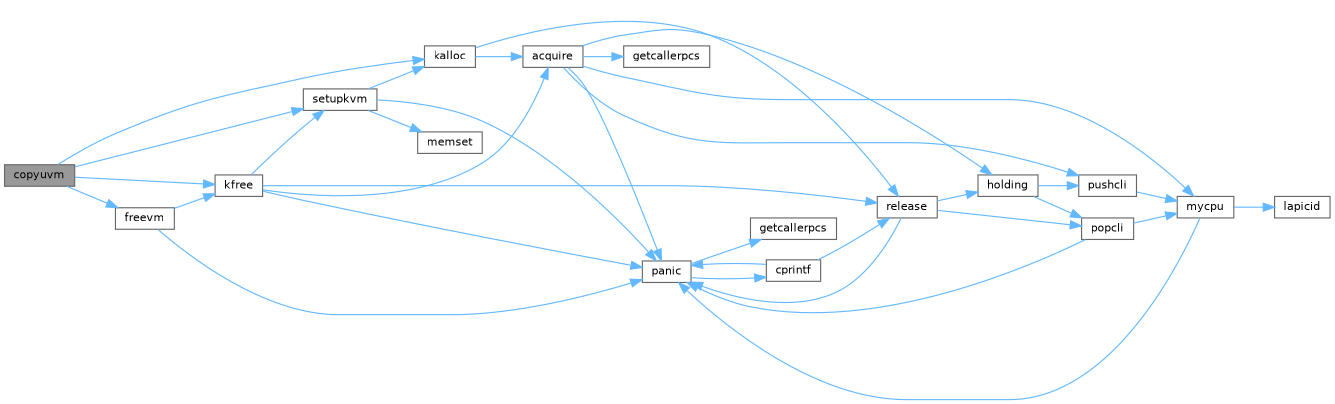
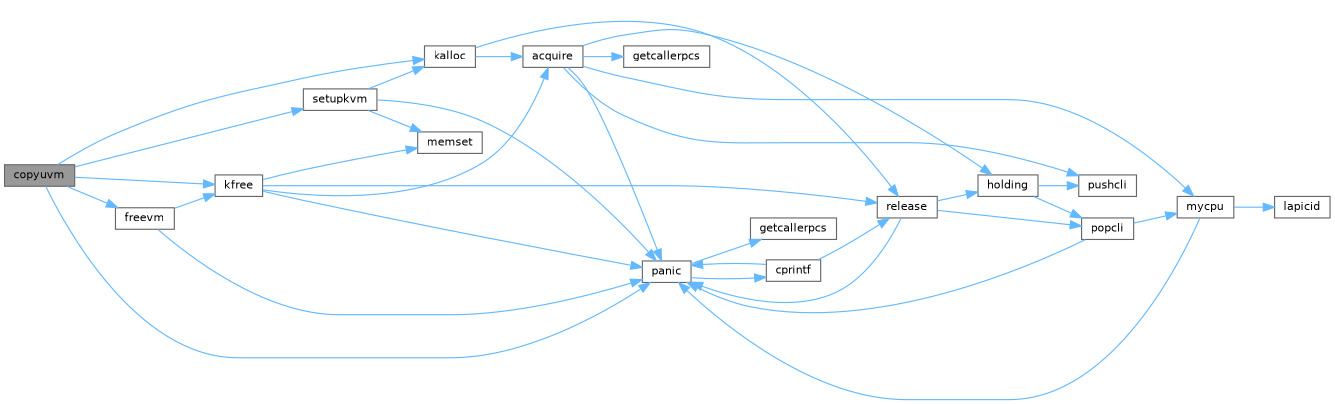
edge "kfree" -> "setupkvm": now "kfree" -> "memset"
edge "pushcli" -> "mycpu": removed
edge "copyuvm" -> "panic": added
